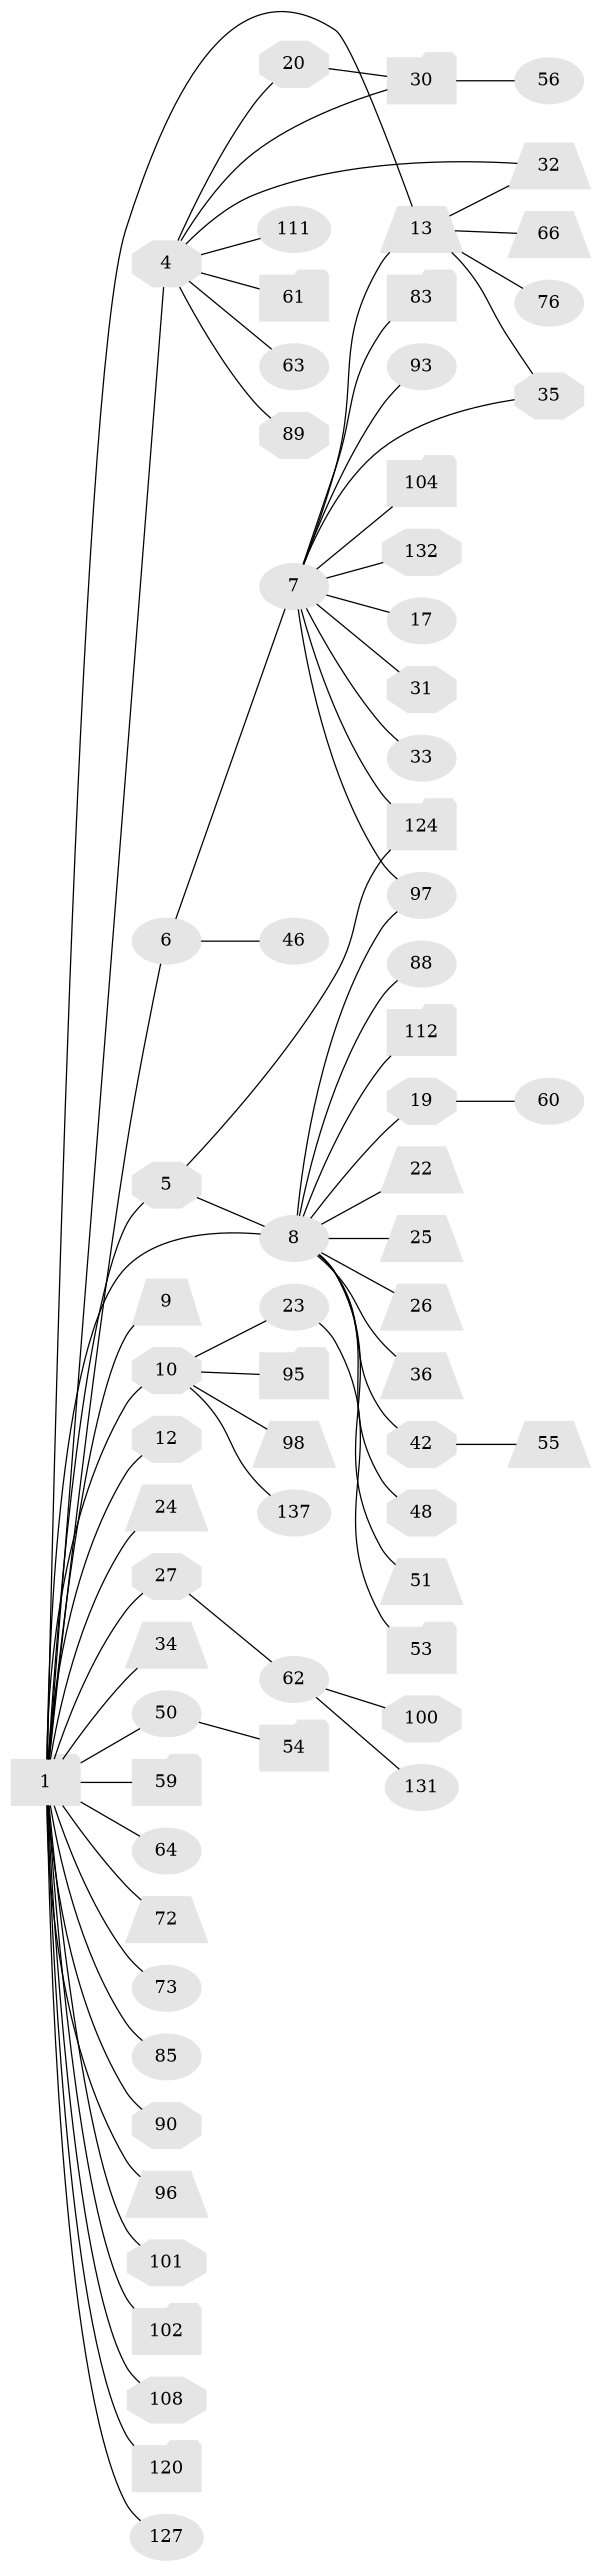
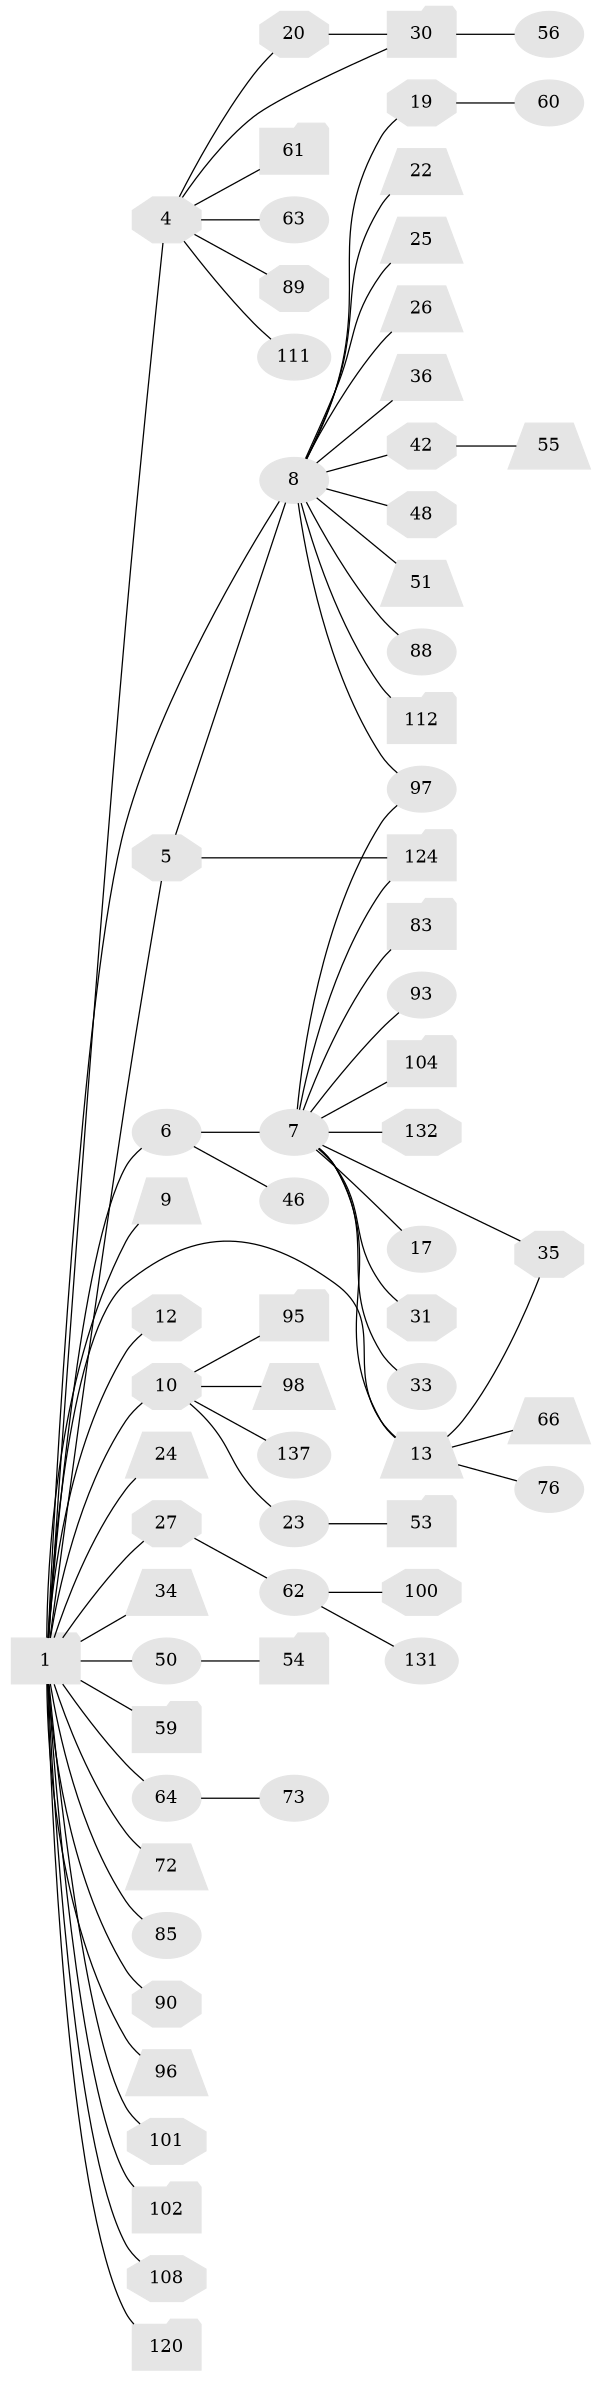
node "32": removed
edge "1" -- "73": now "64" -- "73"
node "127": removed
